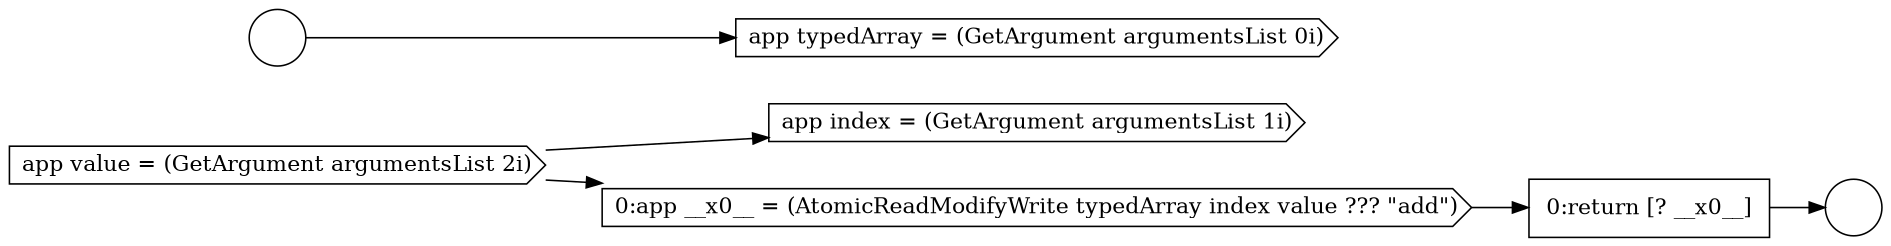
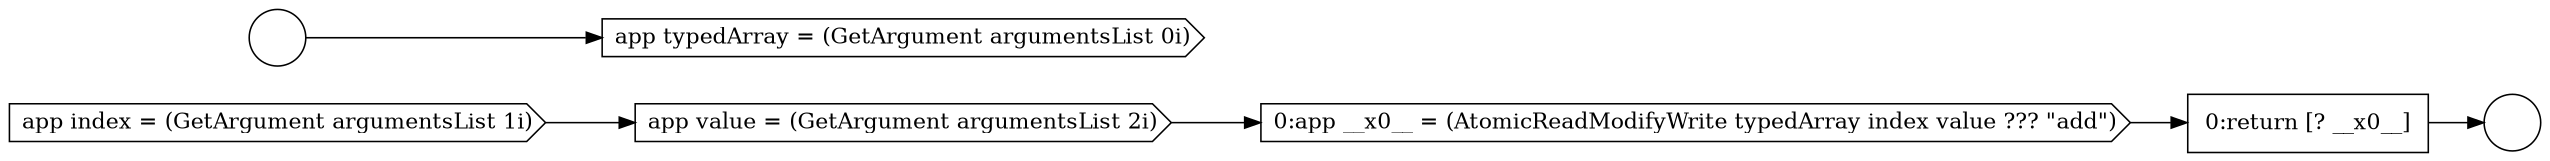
edge "app value = (GetArgument argumentsList 2i)" -> "app index = (GetArgument argumentsList 1i)": reversed
